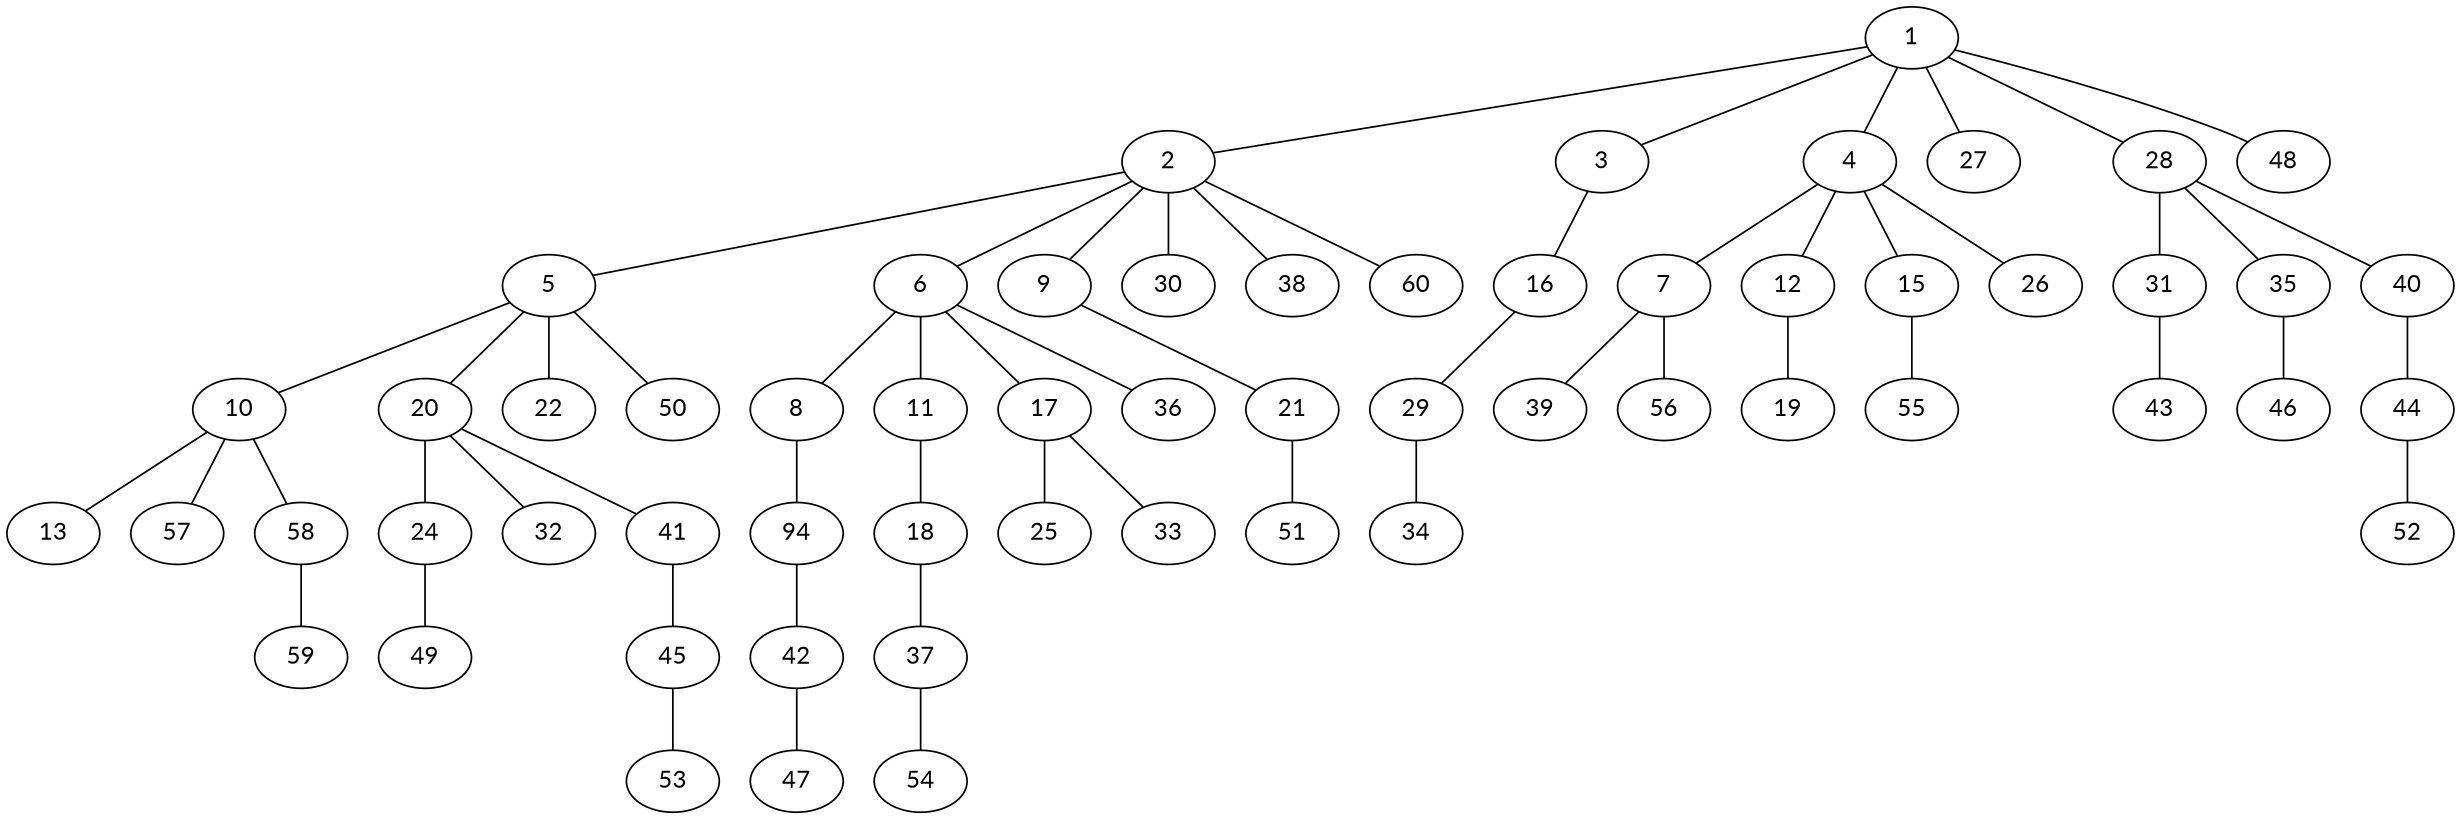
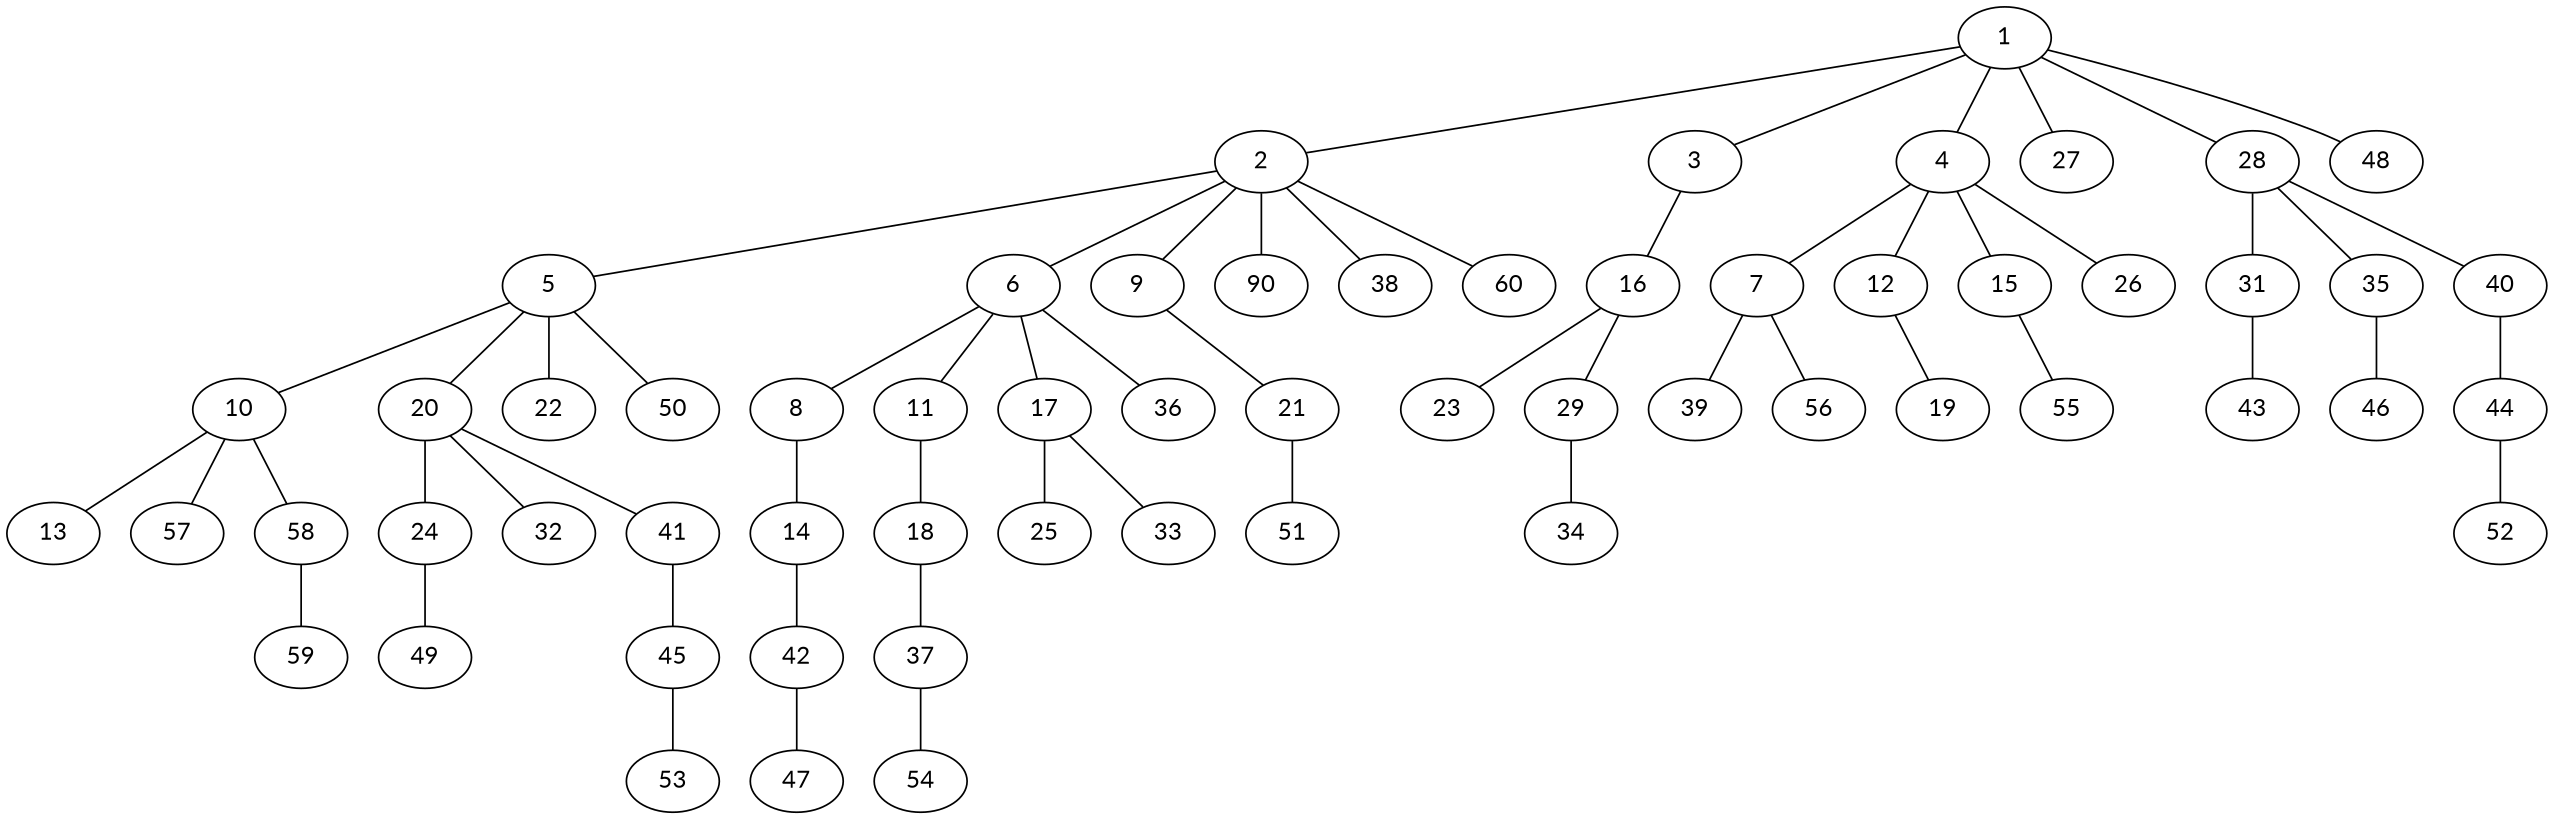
node "30": label "30" -> "90"
node "23": added
node "94": label "94" -> "14"
